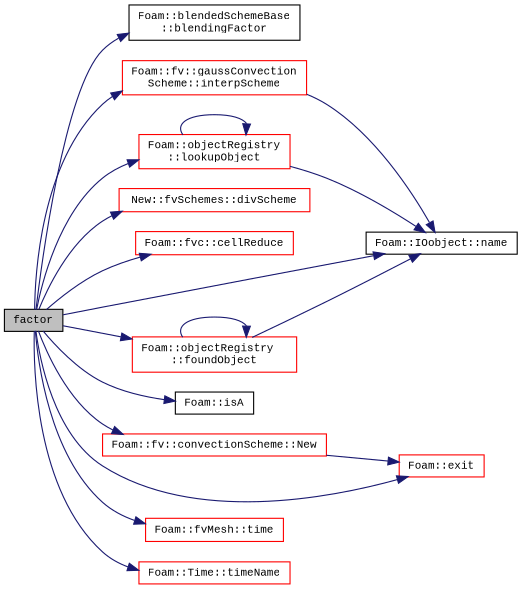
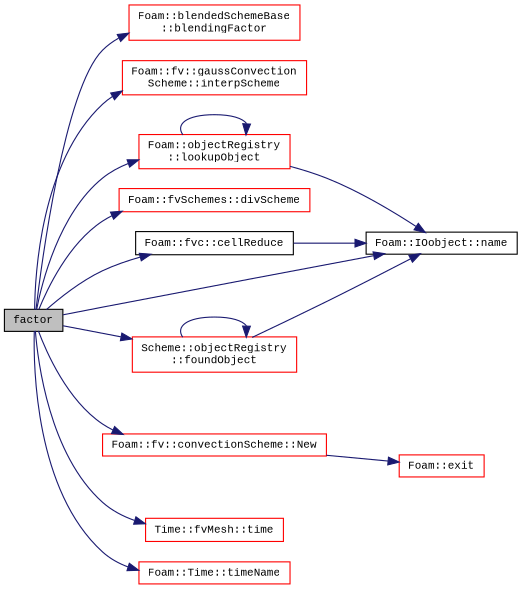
node "Foam::blendedSchemeBase ::blendingFactor": color black -> red
edge "Foam::fv::gaussConvection Scheme::interpScheme" -> "Foam::IOobject::name": now "Foam::fvc::cellReduce" -> "Foam::IOobject::name"
node "New::fvSchemes::divScheme": label "New::fvSchemes::divScheme" -> "Foam::fvSchemes::divScheme"
node "Foam::fvc::cellReduce": color red -> black
node "Foam::objectRegistry ::foundObject": label "Foam::objectRegistry ::foundObject" -> "Scheme::objectRegistry ::foundObject"
node "Foam::isA": removed
edge "factor" -> "Foam::exit": removed
node "Foam::fvMesh::time": label "Foam::fvMesh::time" -> "Time::fvMesh::time"
